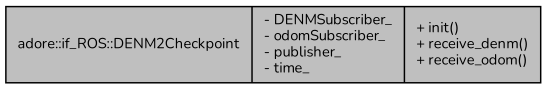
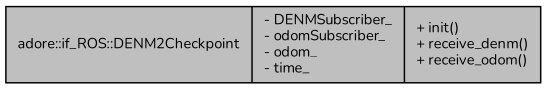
node "adore::if_ROS::DENM2Checkpoint": text "- publisher_" -> "- odom_"
